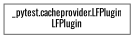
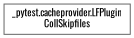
node "_pytest.cacheprovider.LFPlugin LFPlugin": label "_pytest.cacheprovider.LFPlugin LFPlugin" -> "_pytest.cacheprovider.LFPlugin CollSkipfiles"
